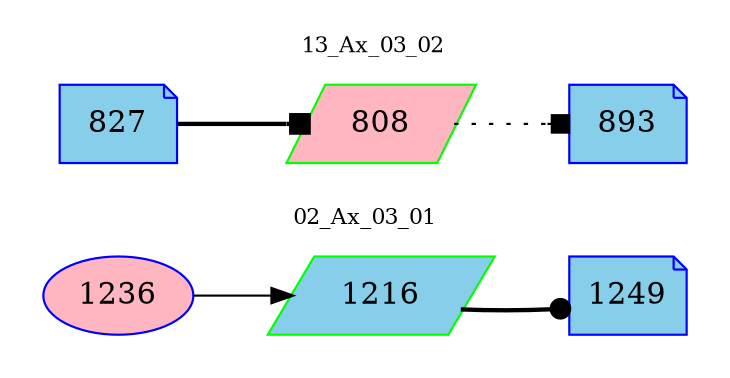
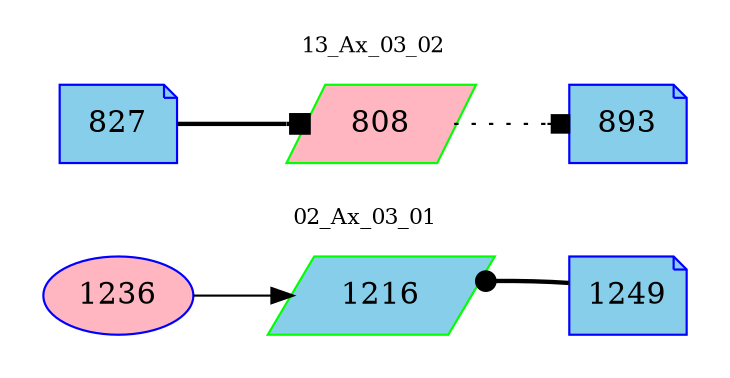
edge "1216" -> "1249": reversed
